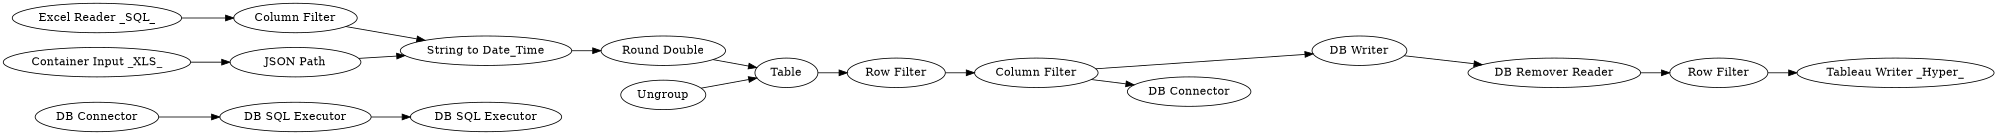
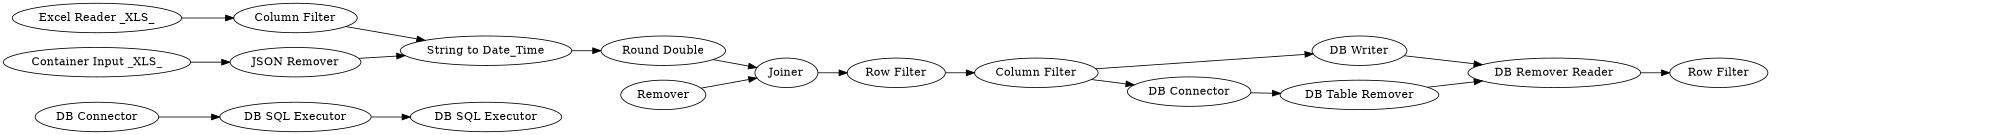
node "Excel Reader _SQL_": label "Excel Reader _SQL_" -> "Excel Reader _XLS_"
node "JSON Path": label "JSON Path" -> "JSON Remover"
node "Table": label "Table" -> "Joiner"
node "Tableau Writer _Hyper_": removed
node "Ungroup": label "Ungroup" -> "Remover"
node "DB Table Remover": added
